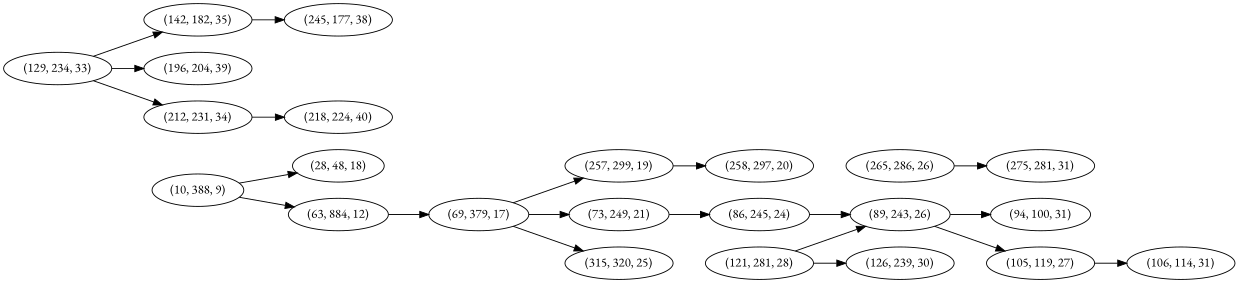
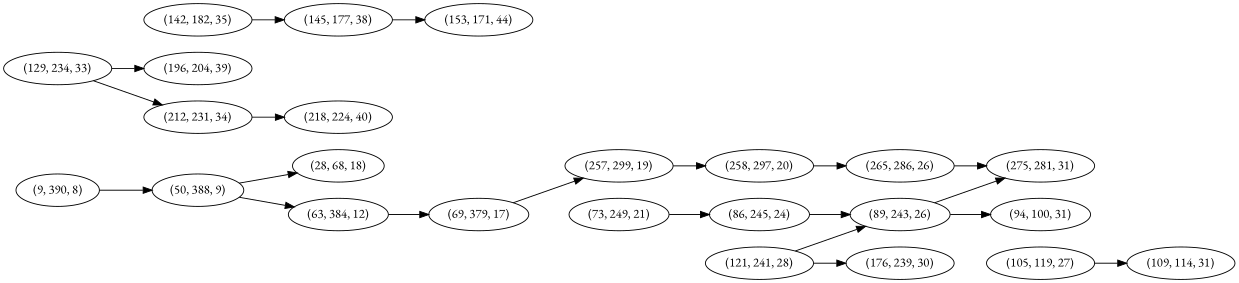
node "(245, 177, 38)": label "(245, 177, 38)" -> "(145, 177, 38)"
node "(153, 171, 44)": added
edge "(129, 234, 33)" -> "(142, 182, 35)": removed
node "(28, 48, 18)": label "(28, 48, 18)" -> "(28, 68, 18)"
edge "(258, 297, 20)" -> "(265, 286, 26)": added
node "(9, 390, 8)": added
node "(10, 388, 9)": label "(10, 388, 9)" -> "(50, 388, 9)"
node "(63, 884, 12)": label "(63, 884, 12)" -> "(63, 384, 12)"
edge "(69, 379, 17)" -> "(73, 249, 21)": removed
edge "(89, 243, 26)" -> "(105, 119, 27)": now "(89, 243, 26)" -> "(275, 281, 31)"
node "(315, 320, 25)": removed
node "(121, 281, 28)": label "(121, 281, 28)" -> "(121, 241, 28)"
node "(126, 239, 30)": label "(126, 239, 30)" -> "(176, 239, 30)"
node "(106, 114, 31)": label "(106, 114, 31)" -> "(109, 114, 31)"
